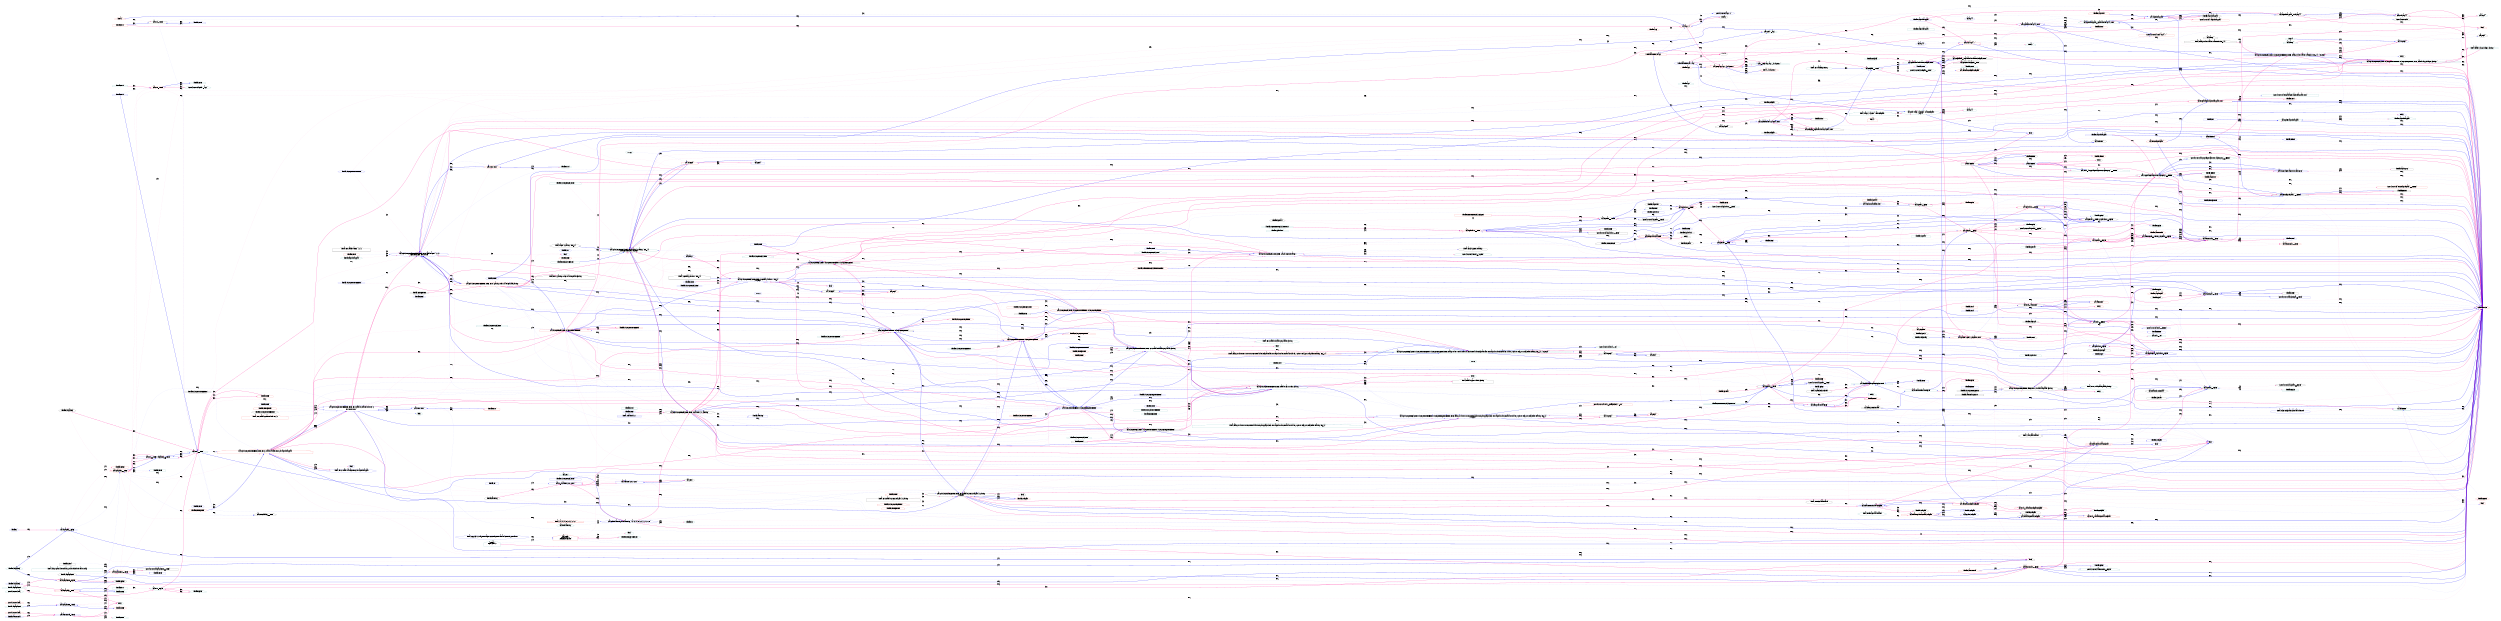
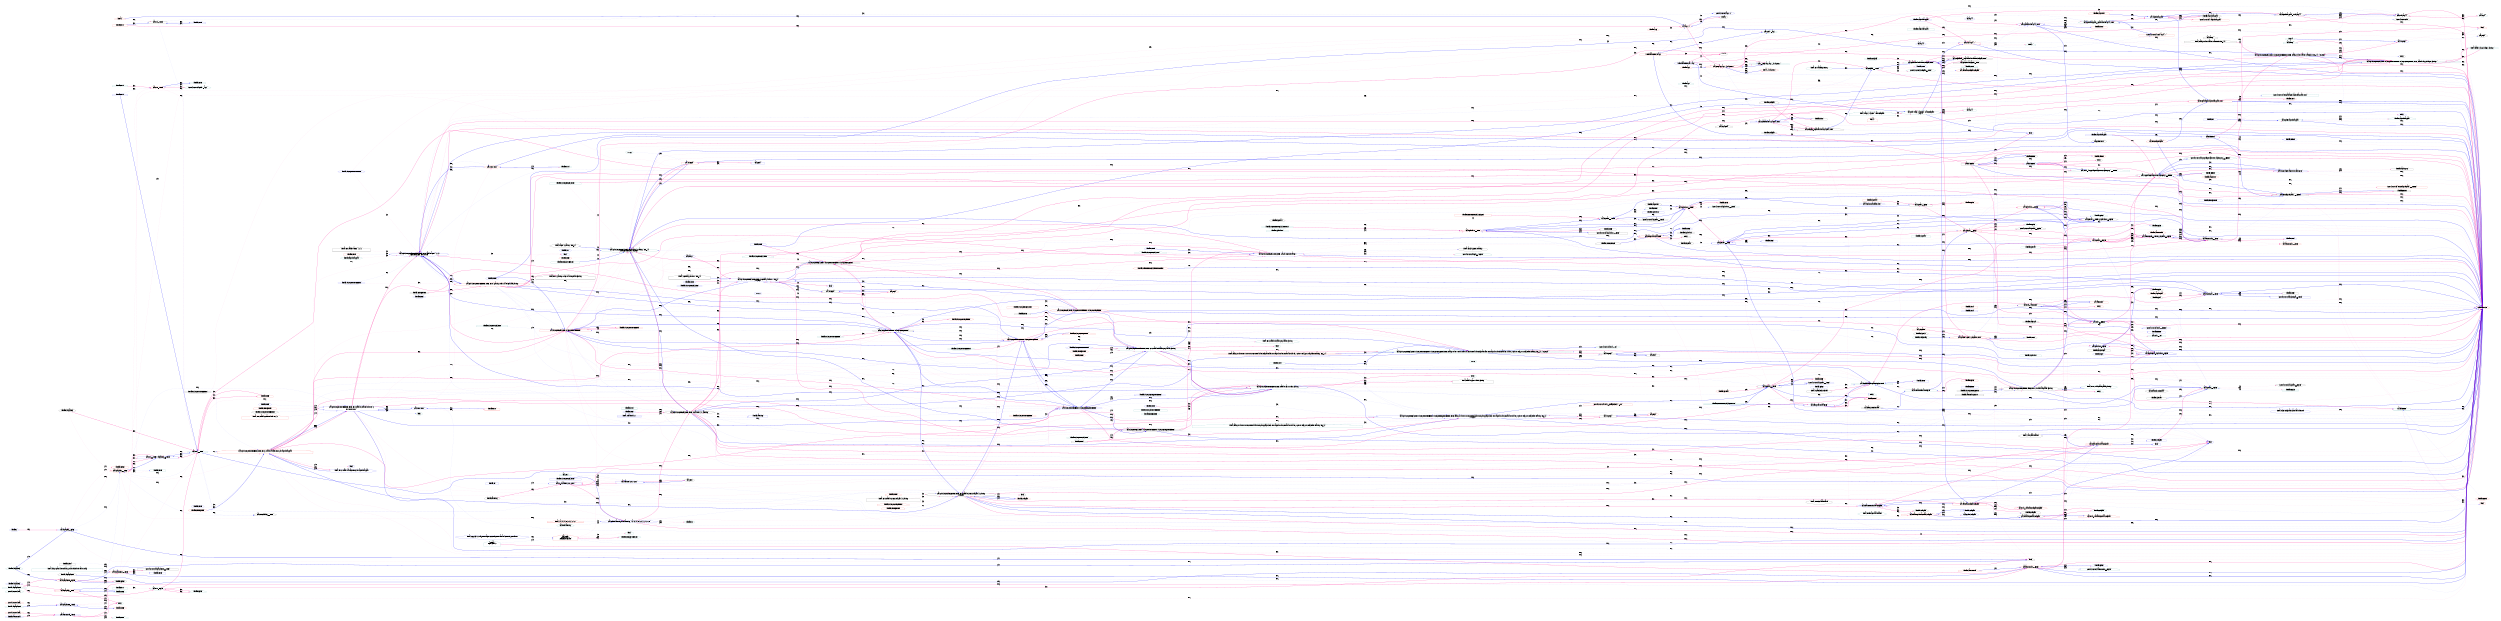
node "(Call,time(NULL))": label "(Call,time(NULL))" -> "(Usage,time(NULL))"
node "(ControlStructure,if(time_id == SIGHUP))": label "(ControlStructure,if(time_id == SIGHUP))" -> "(ControlStructure,if(sig_id == SIGHUP))"
